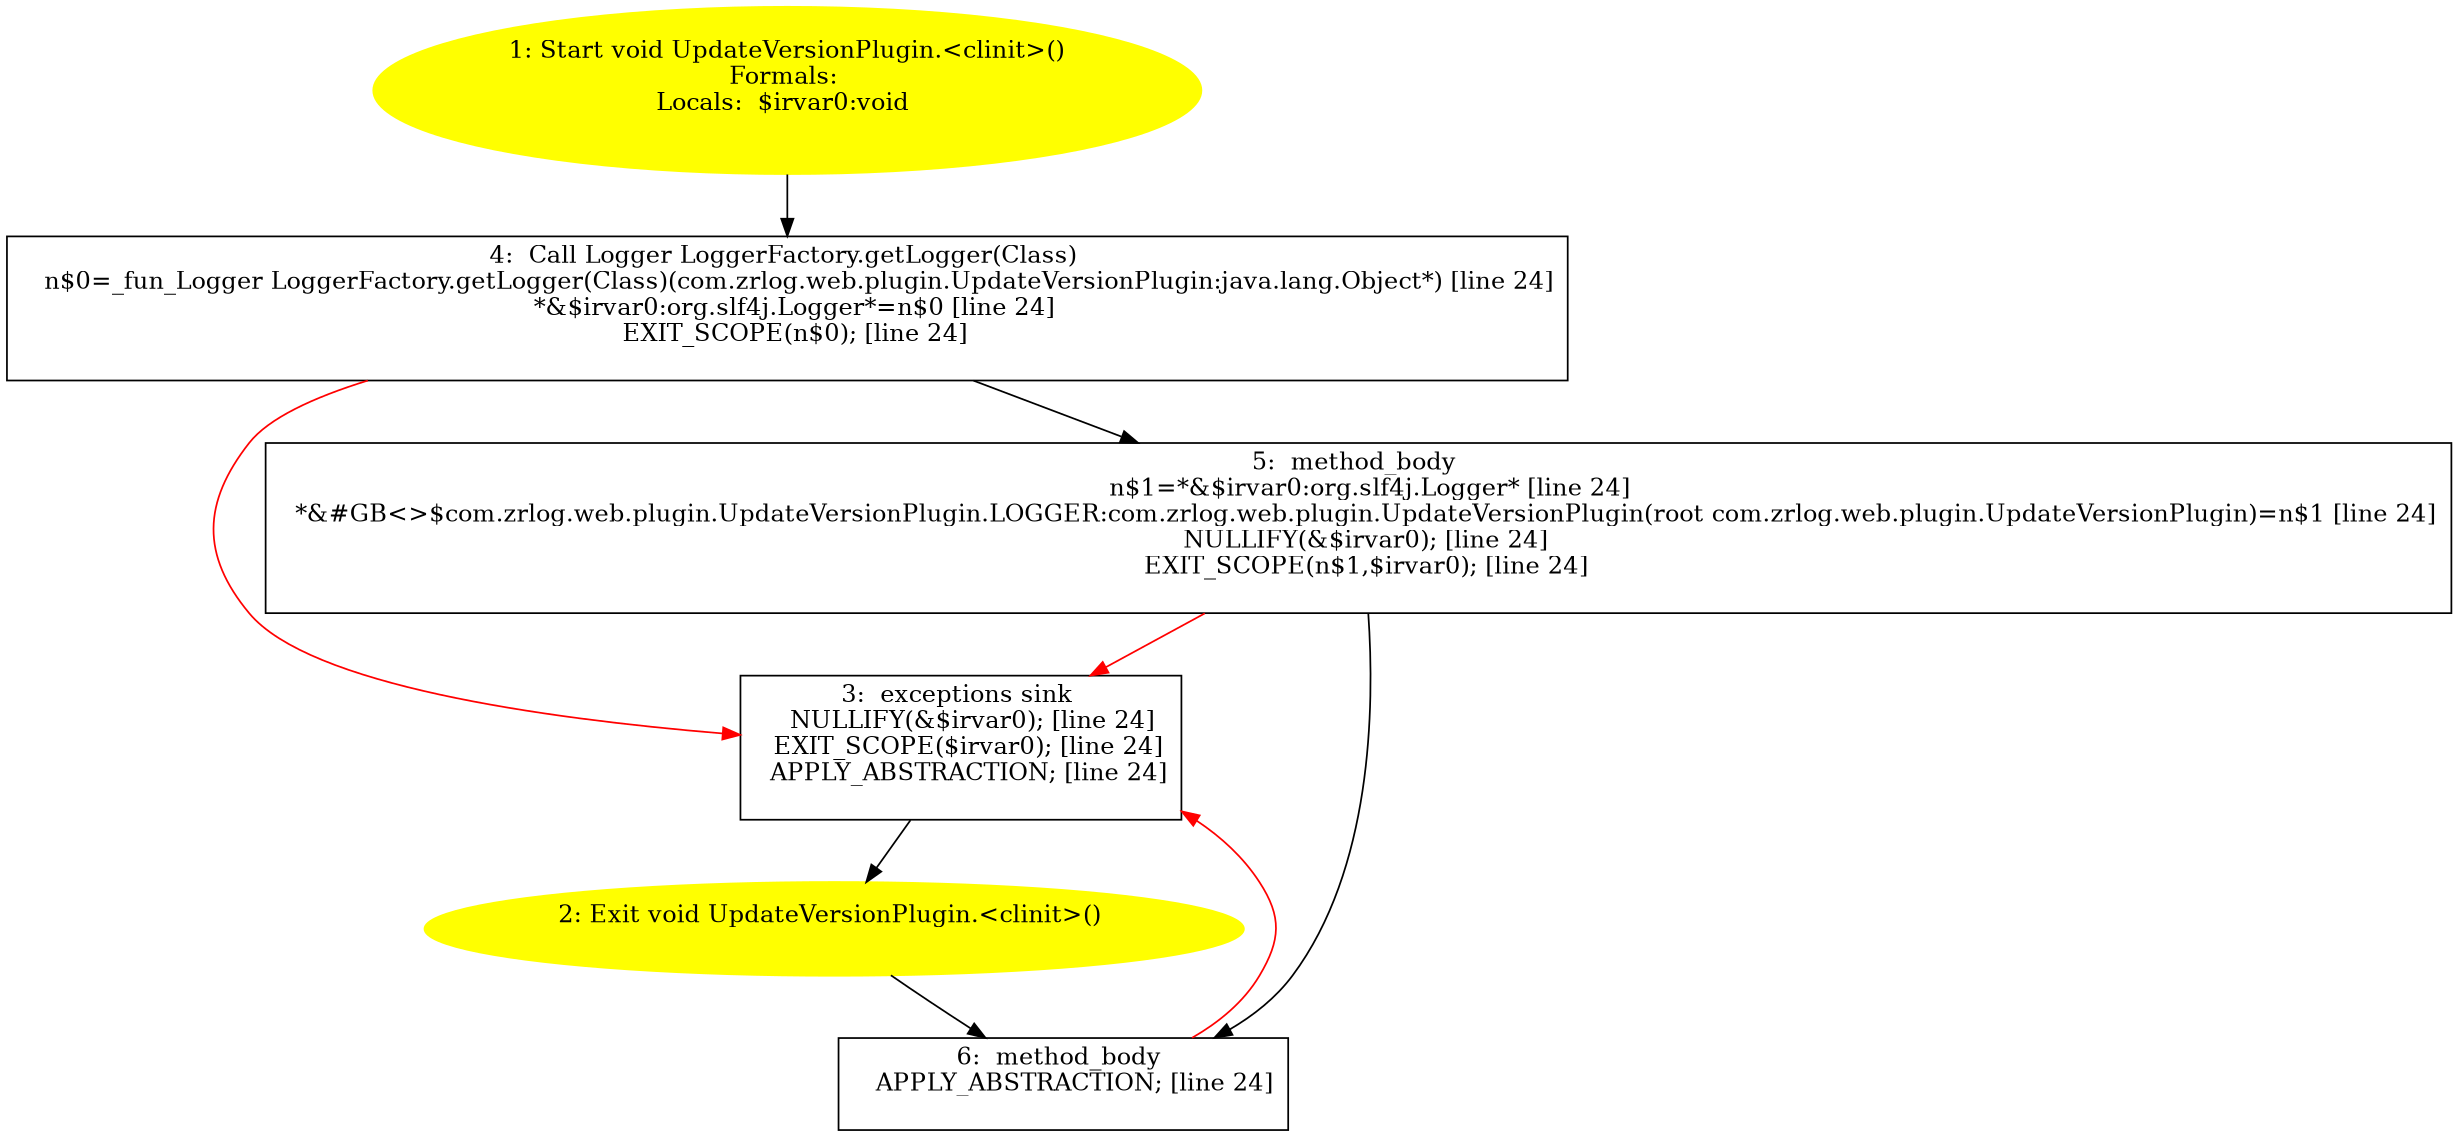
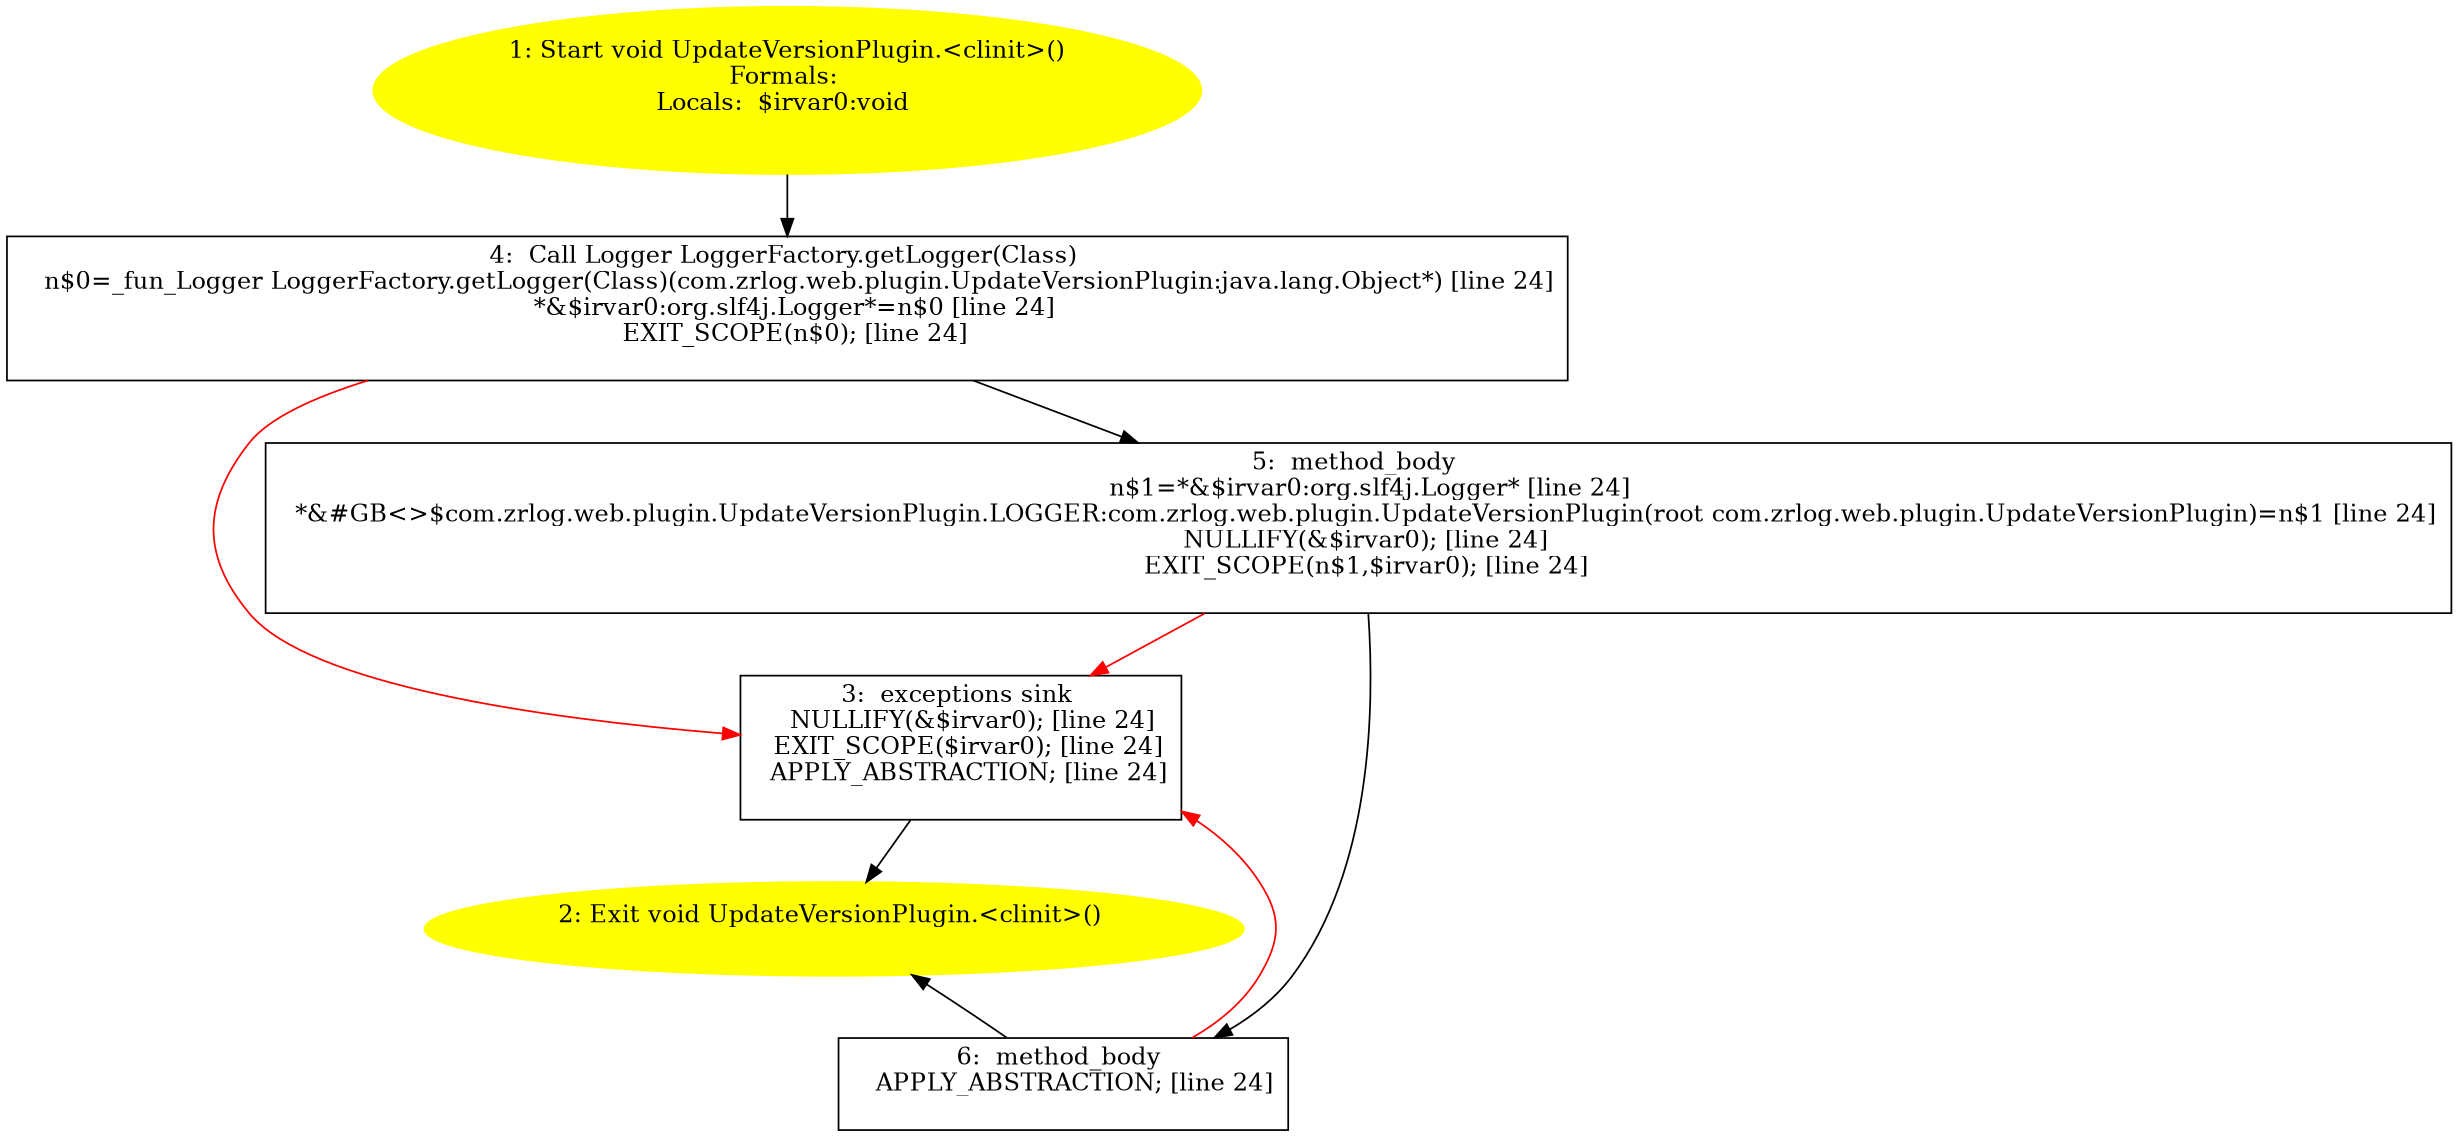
edge "2: Exit void UpdateVersionPlugin.<clinit>()" -> "6:  method_body APPLY_ABSTRACTION; [line 24]": reversed
